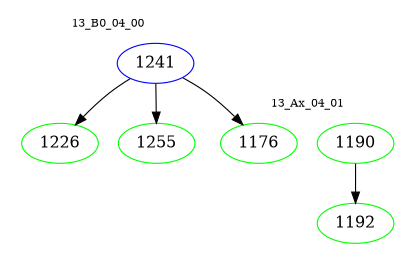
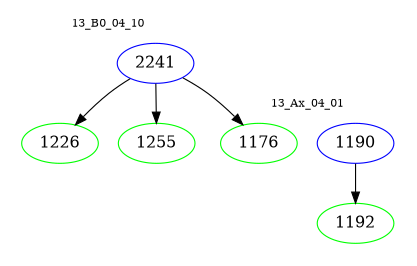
cluster "13_B0_04_00": label "13_B0_04_00" -> "13_B0_04_10"
node "1241": label "1241" -> "2241"
node "1190": color green -> blue
